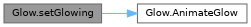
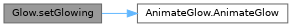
node "Glow.AnimateGlow": label "Glow.AnimateGlow" -> "AnimateGlow.AnimateGlow"
